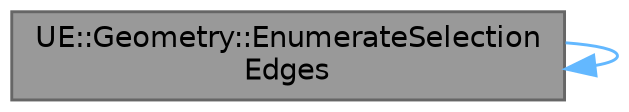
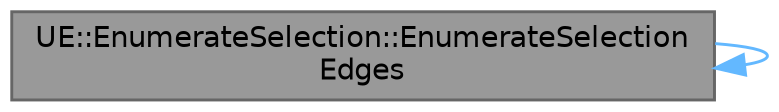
node "UE::Geometry::EnumerateSelection Edges": label "UE::Geometry::EnumerateSelection Edges" -> "UE::EnumerateSelection::EnumerateSelection Edges"
